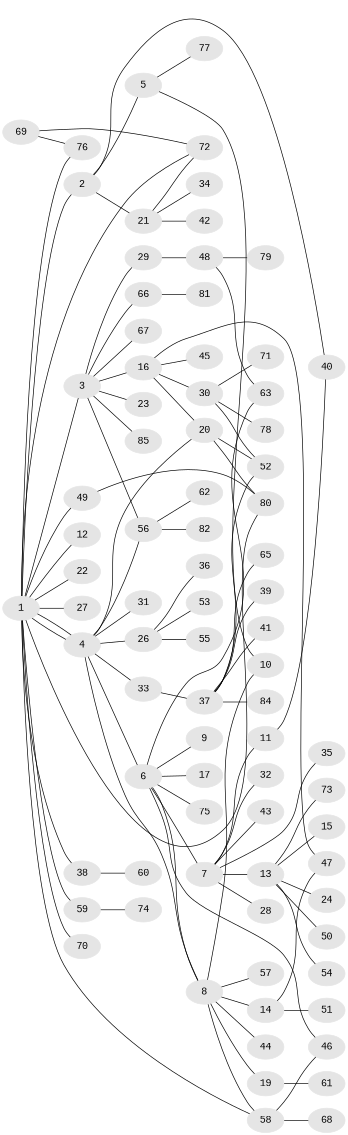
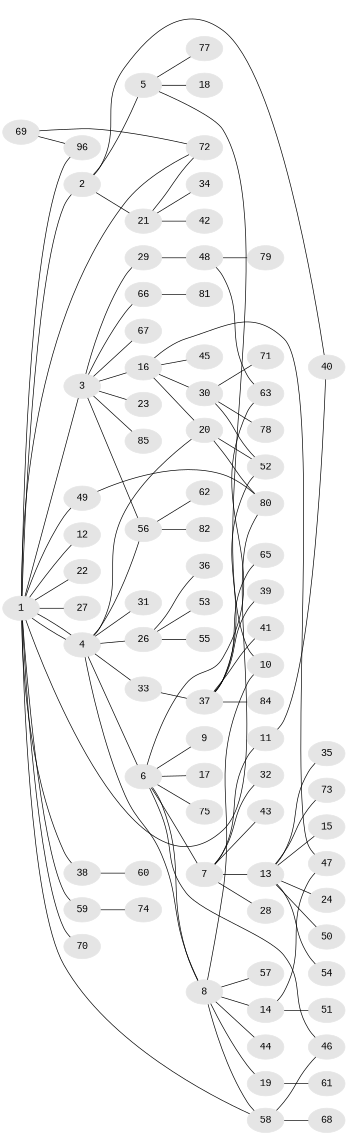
node "18": added
node "76": label "76" -> "96"
edge "35" -- "7": now "35" -- "13"
